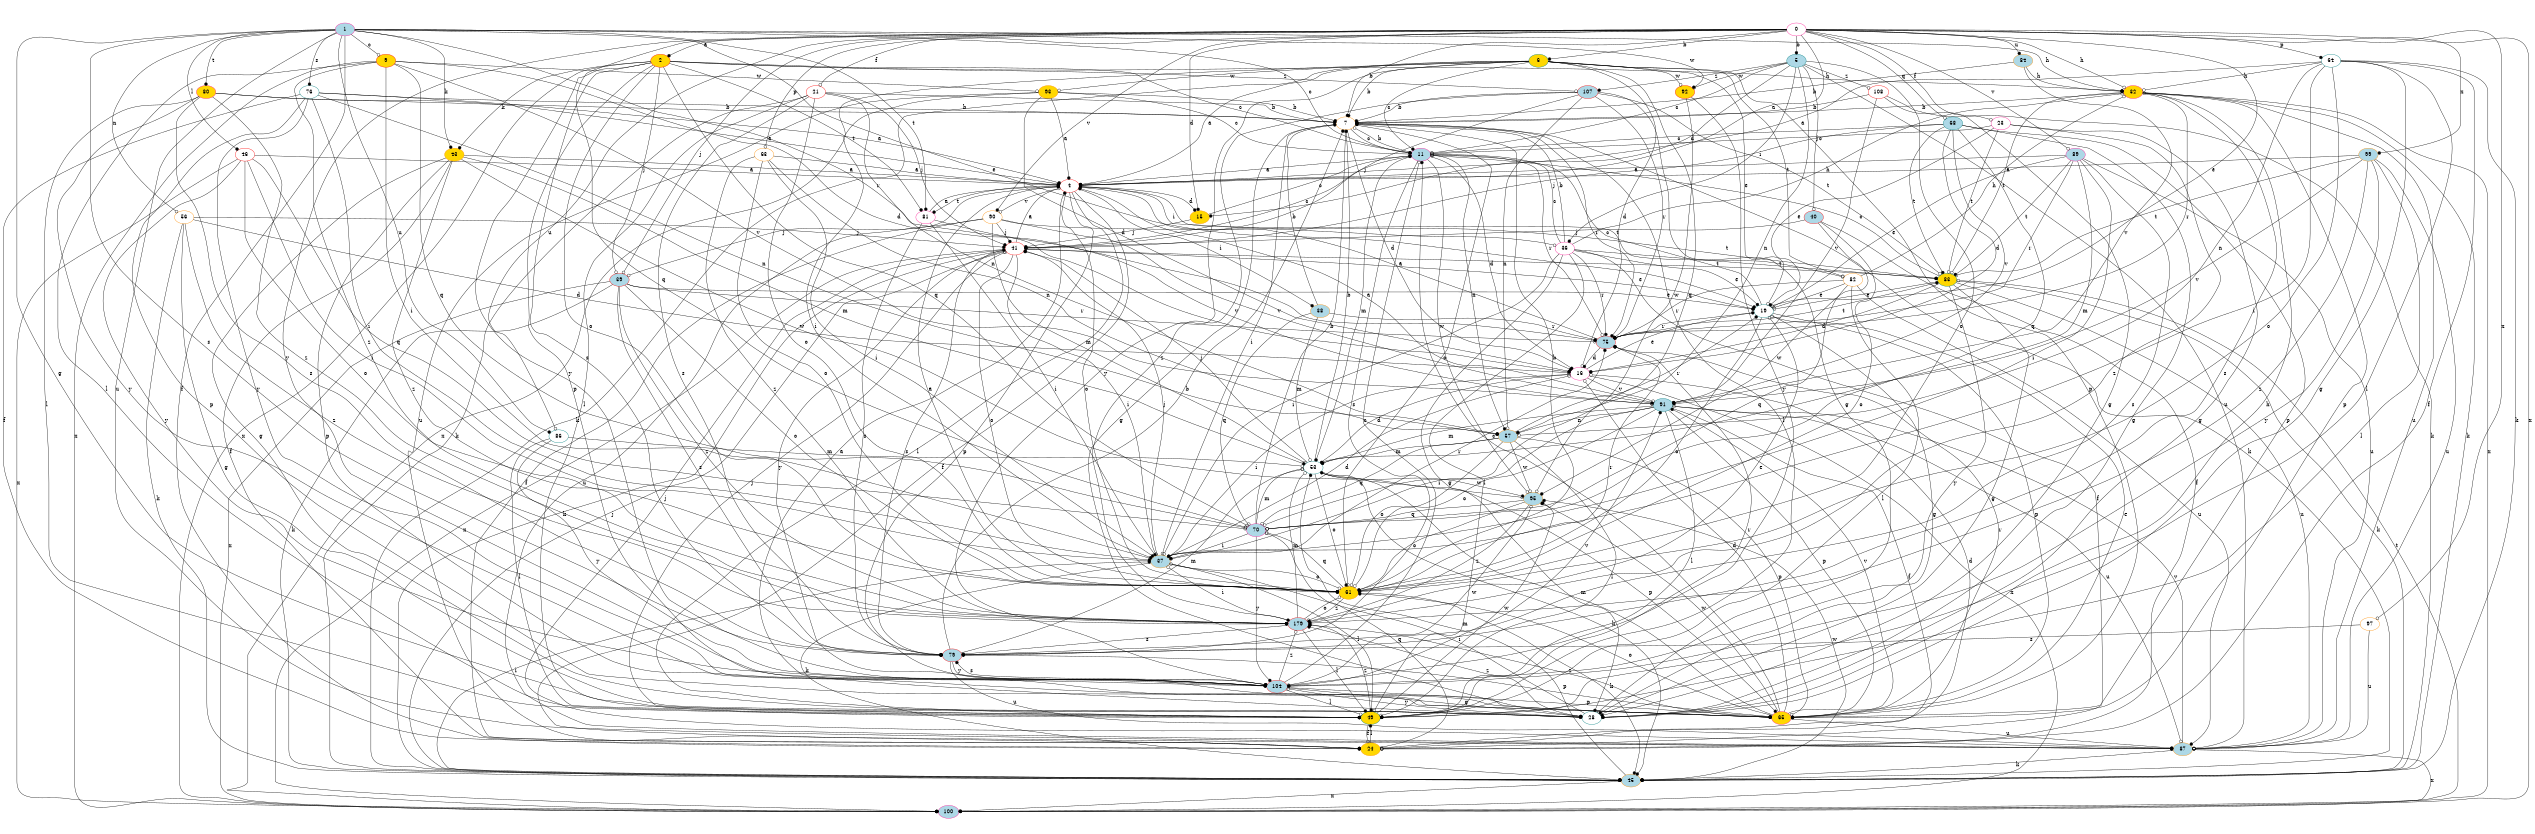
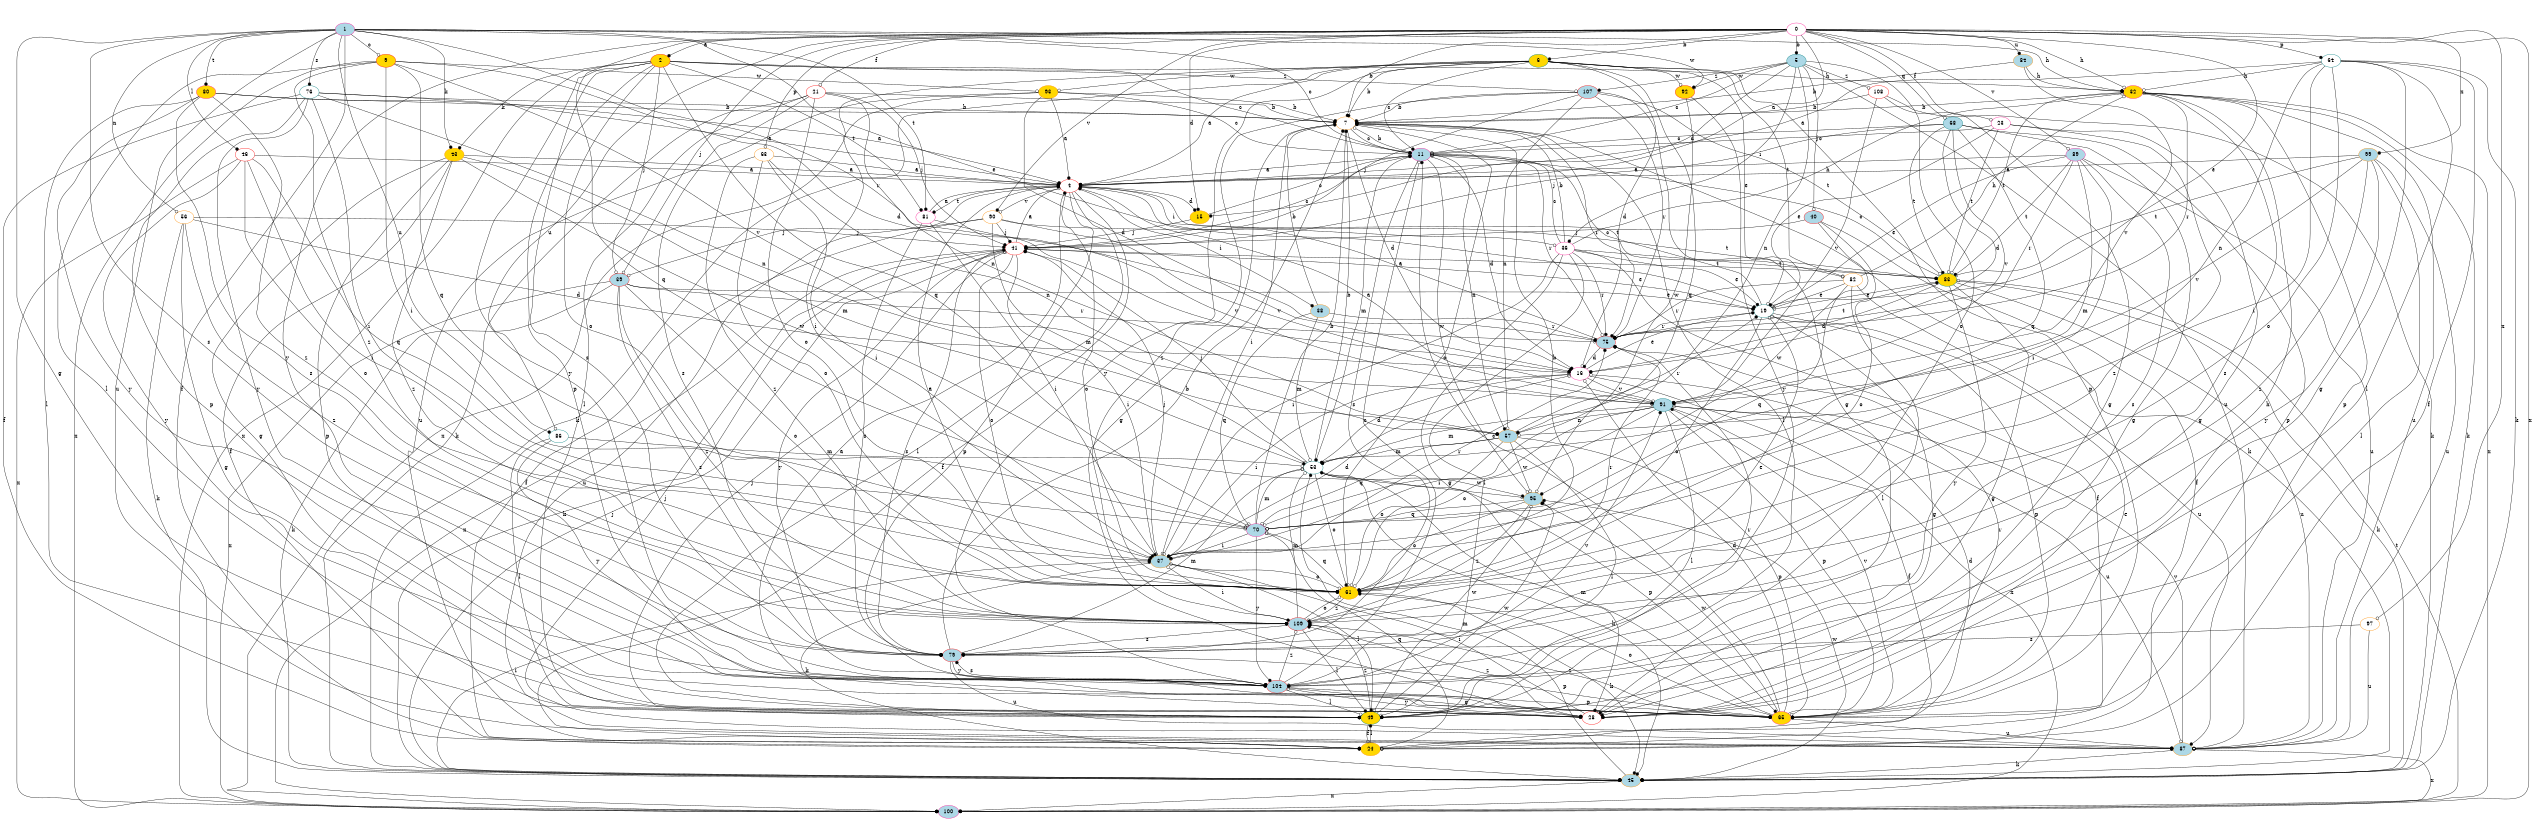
node "179": label "179" -> "109"
node "28": color teal -> red
